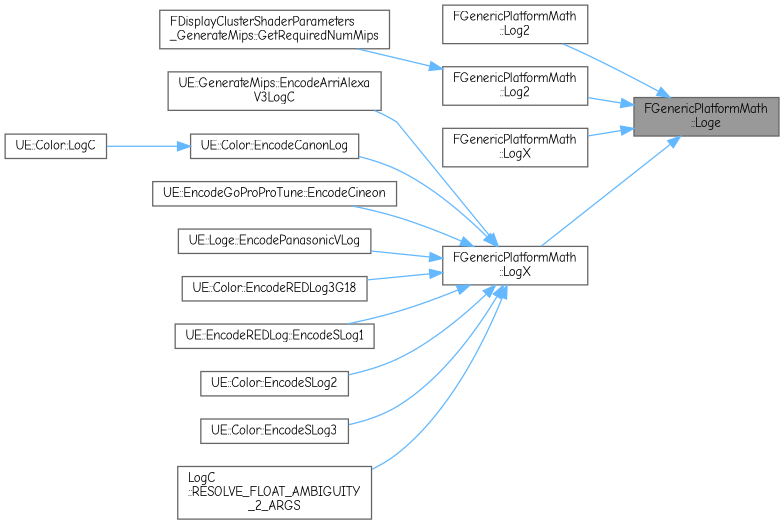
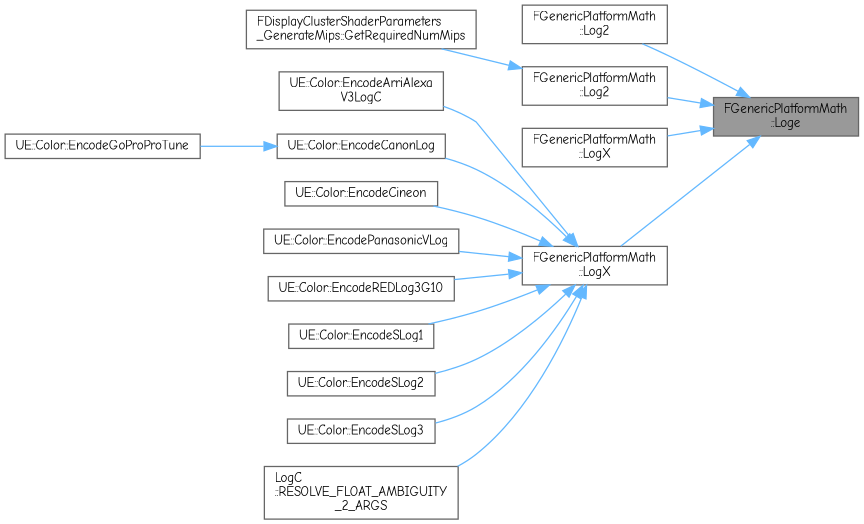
node "UE::GenerateMips::EncodeArriAlexa V3LogC": label "UE::GenerateMips::EncodeArriAlexa V3LogC" -> "UE::Color::EncodeArriAlexa V3LogC"
node "UE::Color::LogC": label "UE::Color::LogC" -> "UE::Color::EncodeGoProProTune"
node "UE::EncodeGoProProTune::EncodeCineon": label "UE::EncodeGoProProTune::EncodeCineon" -> "UE::Color::EncodeCineon"
node "UE::Loge::EncodePanasonicVLog": label "UE::Loge::EncodePanasonicVLog" -> "UE::Color::EncodePanasonicVLog"
node "UE::Color::EncodeREDLog3G18": label "UE::Color::EncodeREDLog3G18" -> "UE::Color::EncodeREDLog3G10"
node "UE::EncodeREDLog::EncodeSLog1": label "UE::EncodeREDLog::EncodeSLog1" -> "UE::Color::EncodeSLog1"
